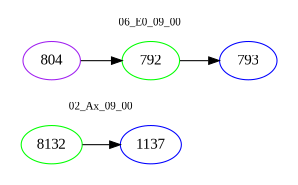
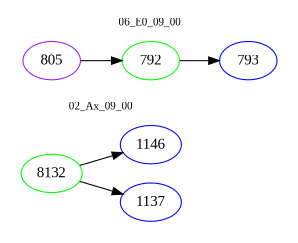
node "804": label "804" -> "805"
node "1146": added
